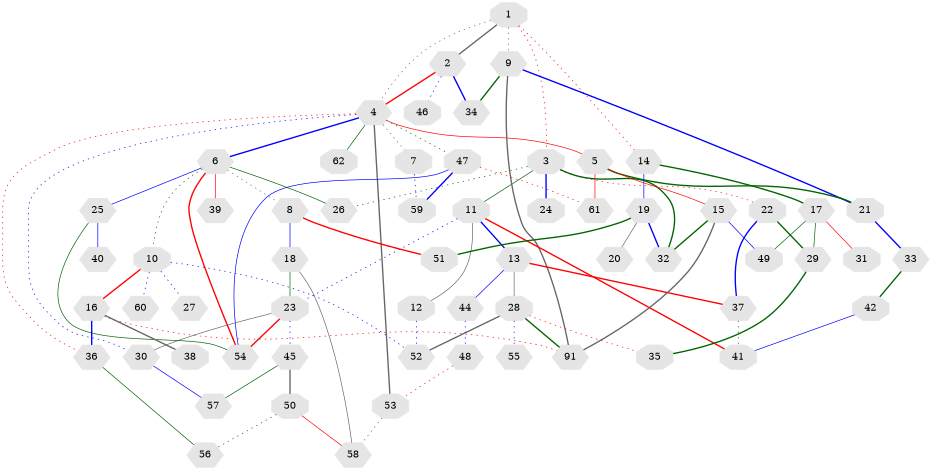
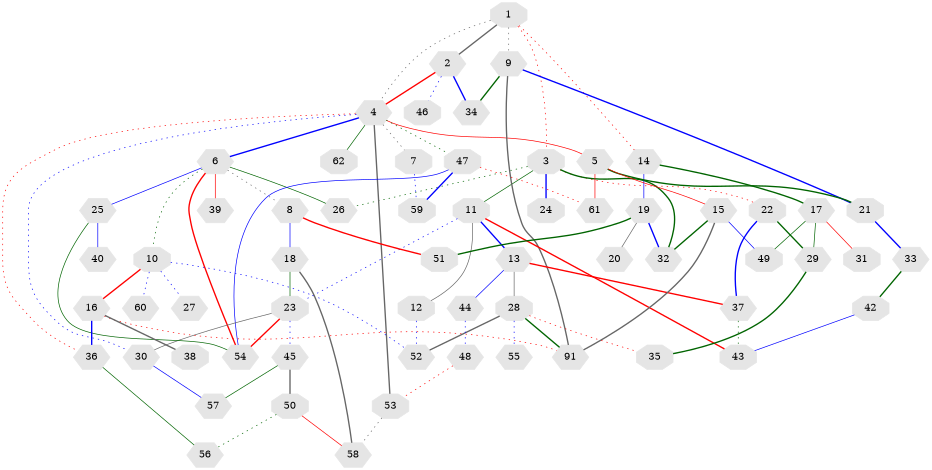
edge "18" -- "58": style solid -> bold
node "41": label "41" -> "43"
